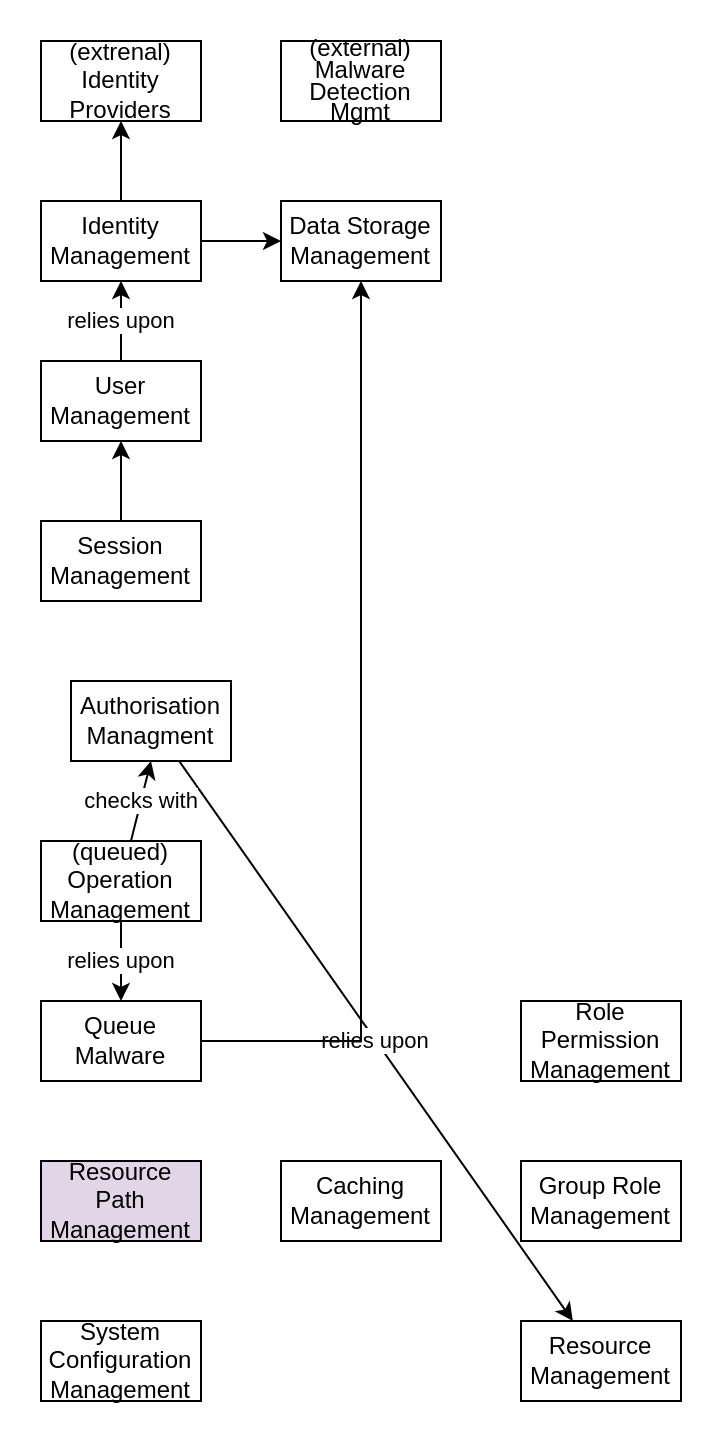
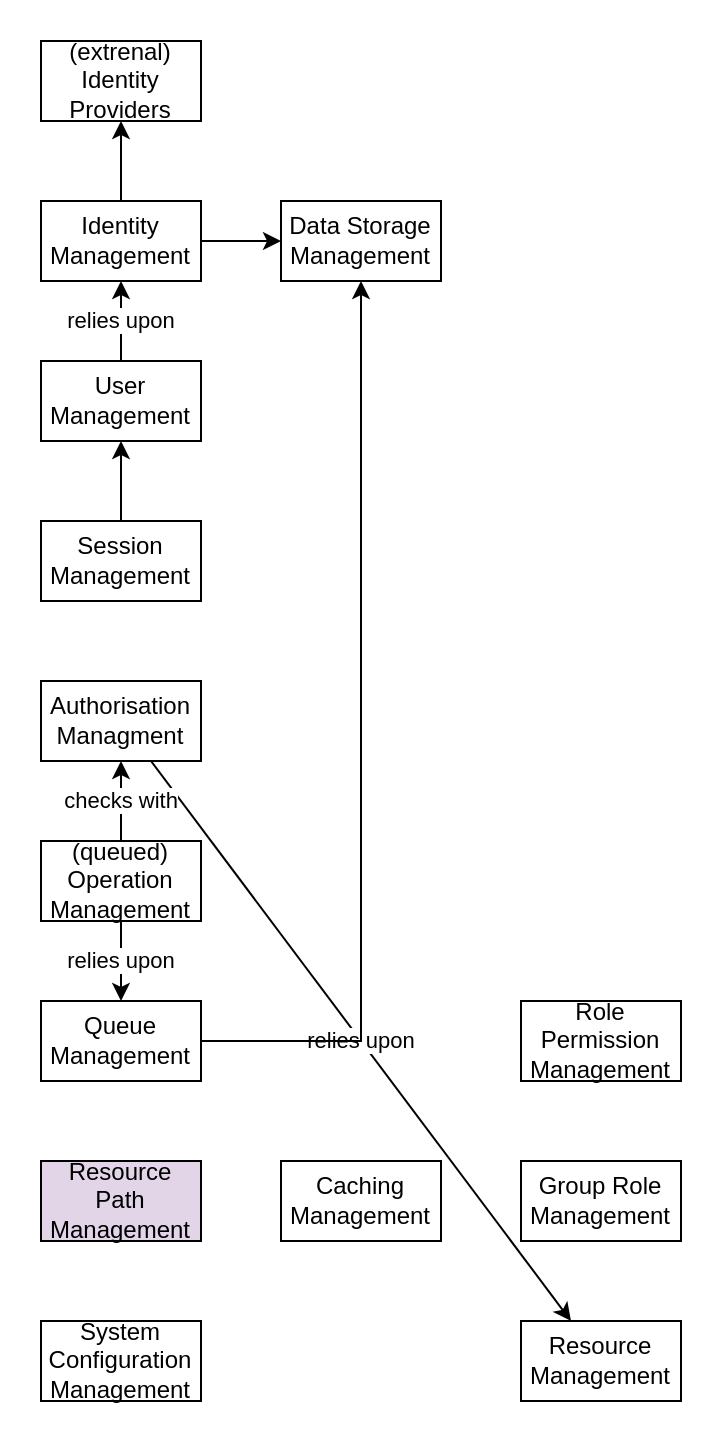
node "(external) Malware Detection Mgmt": removed
node "Authorisation Managment": moved (151, 721) -> (121, 721)
node "Queue Malware": label "Queue Malware" -> "Queue Management"
